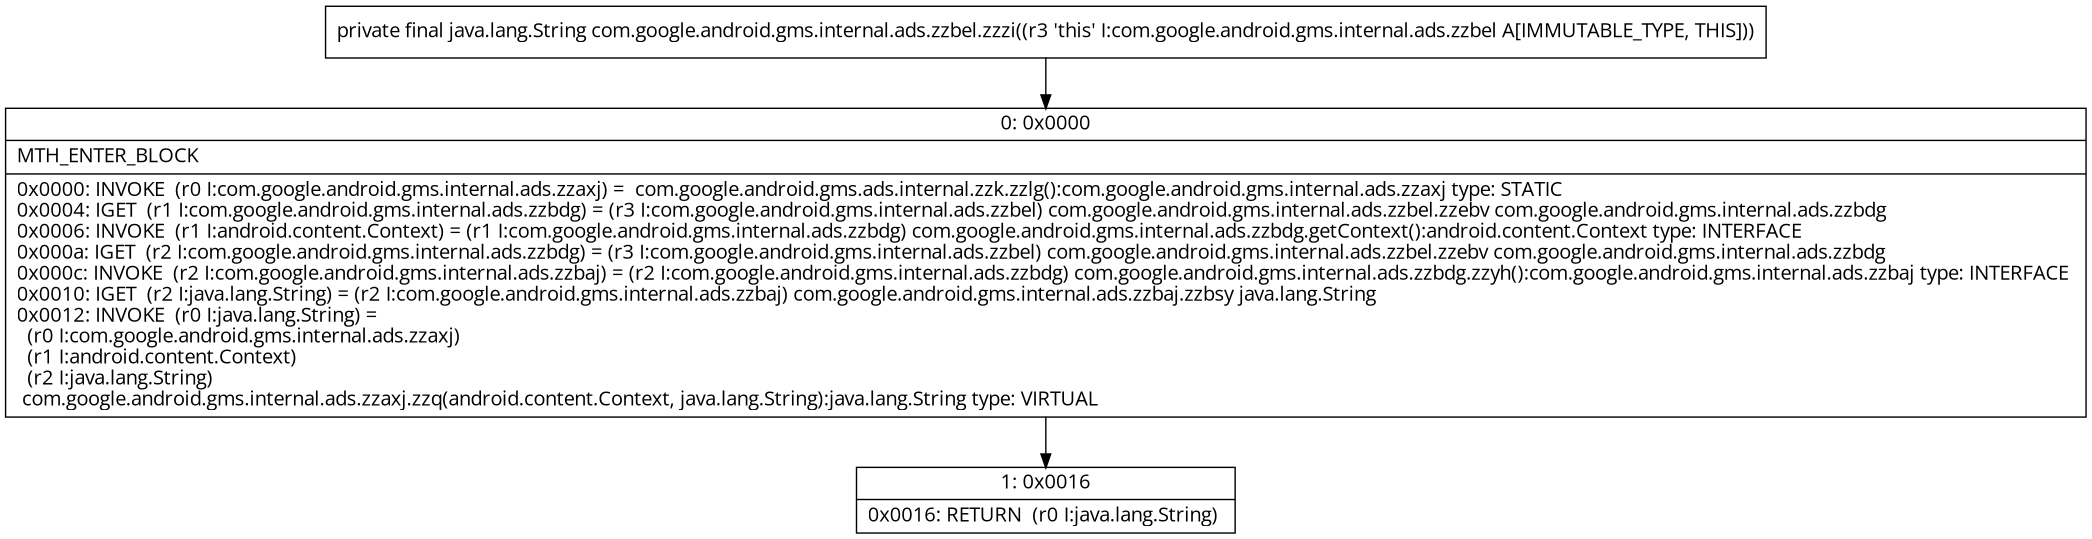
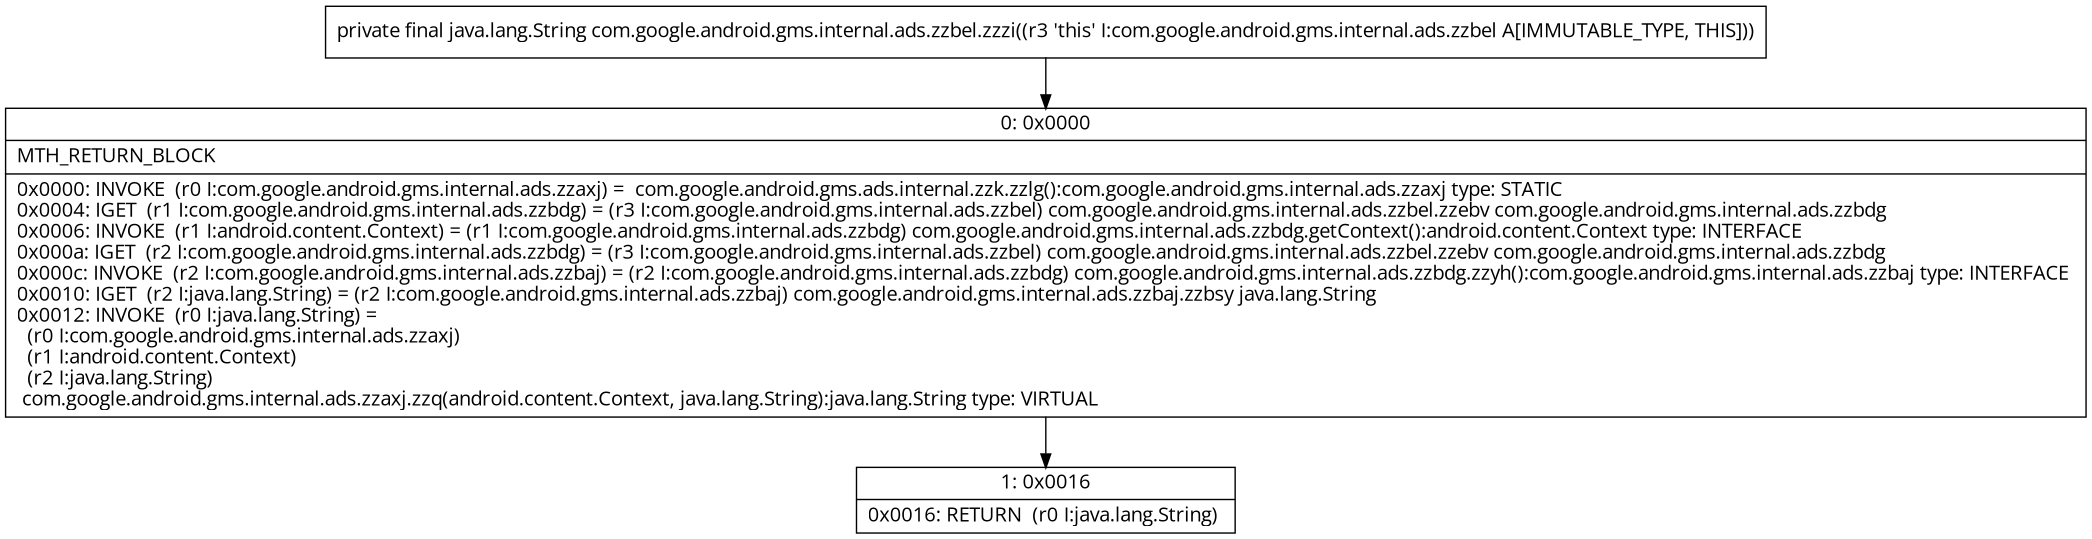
node "0: 0x0000": text "MTH_ENTER_BLOCK" -> "MTH_RETURN_BLOCK"
